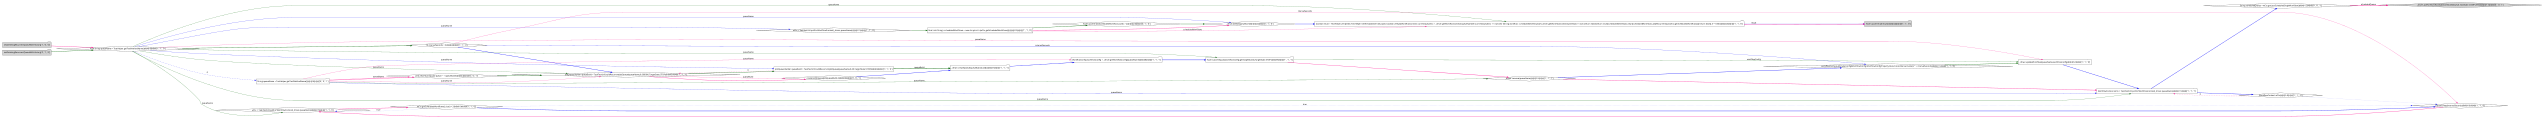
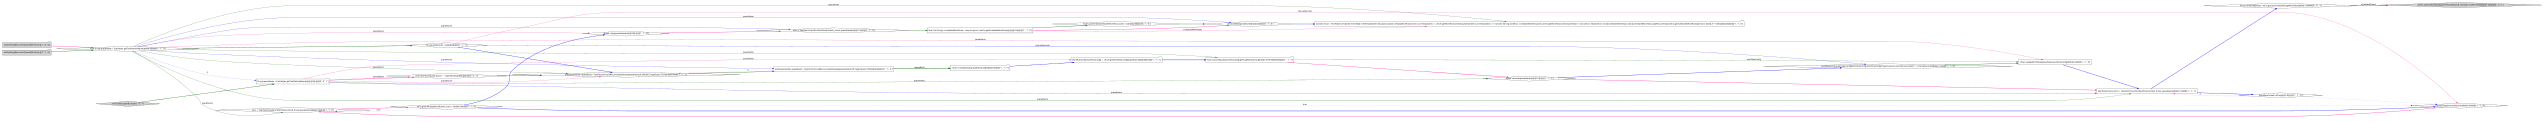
node "Assert.assertTrue(result)@@@44@@@['1', '1', '0']": removed
node "_driver.stop(queueName)@@@20@@@['1', '1', '0']": added
node "createAndEnqueueJob(queueBuild,2)@@@6@@@['0', '0', '1']": removed
node "testCreateStoppedQueue['0', '0', '1']": added
